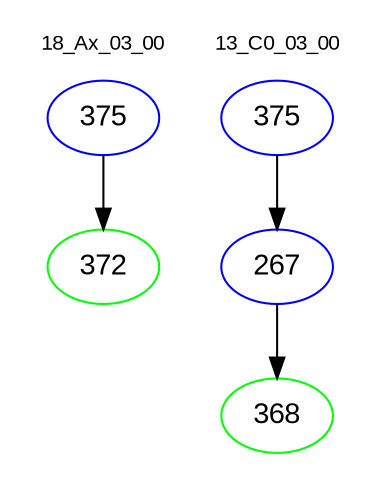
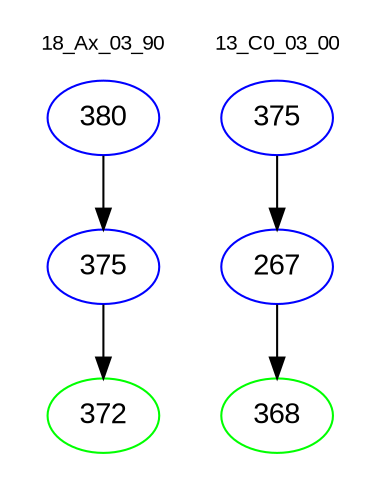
cluster "18_Ax_03_00": label "18_Ax_03_00" -> "18_Ax_03_90"
node "380": added
